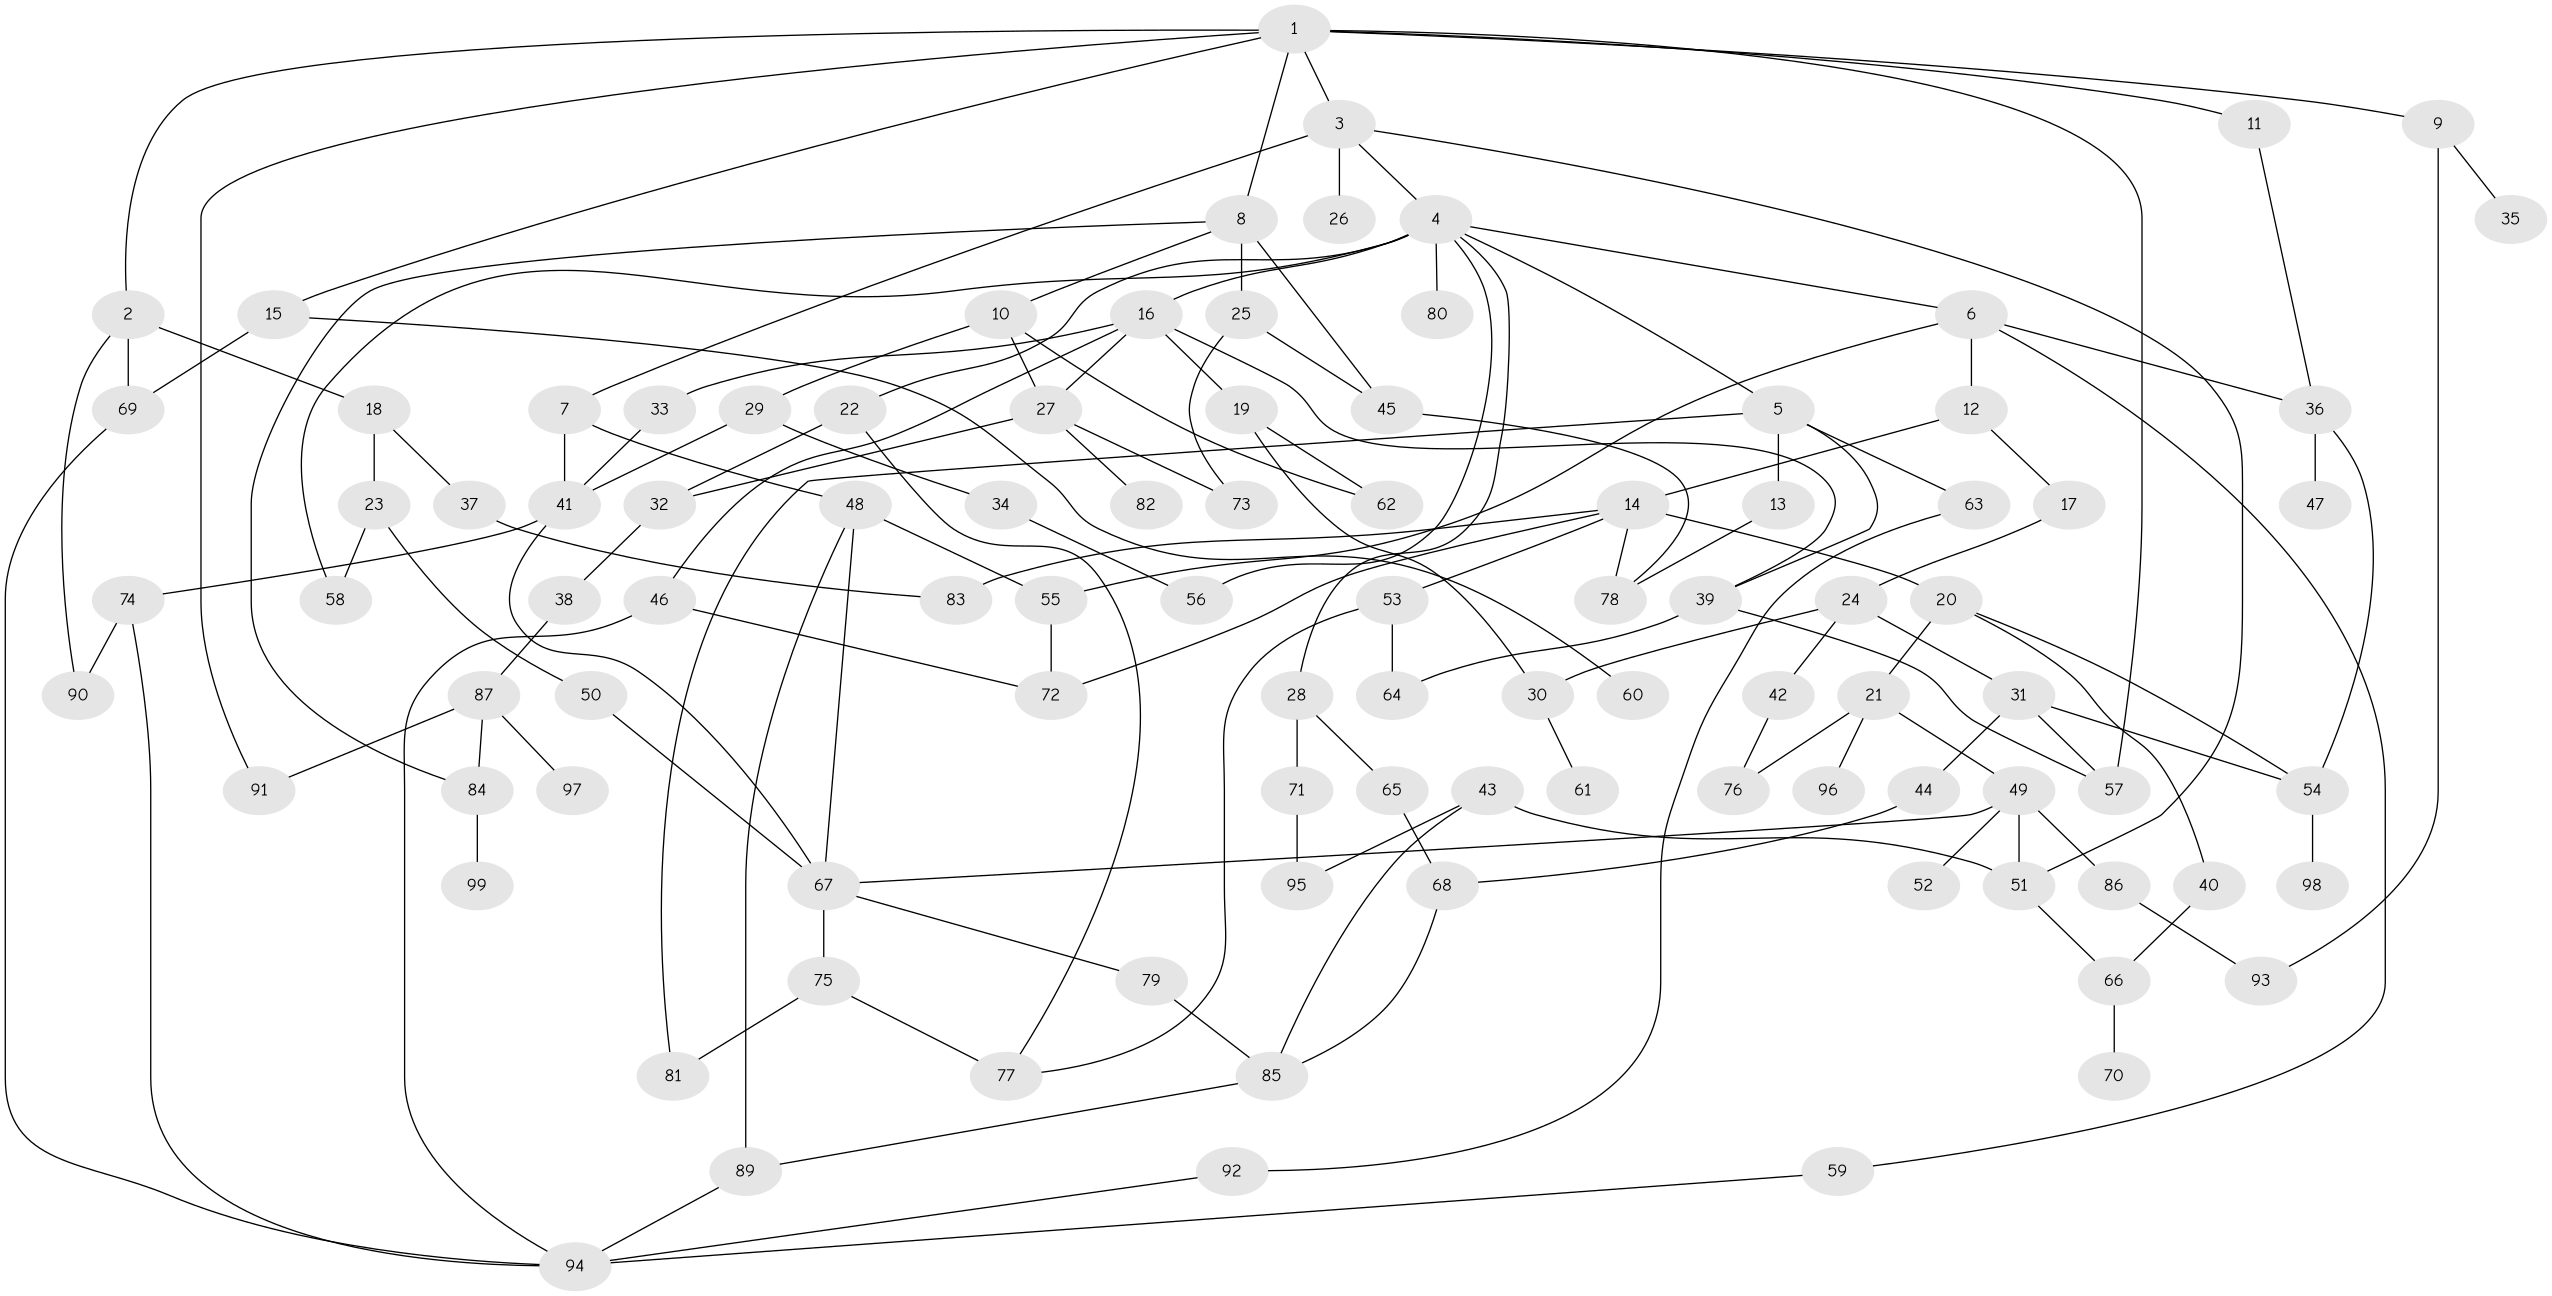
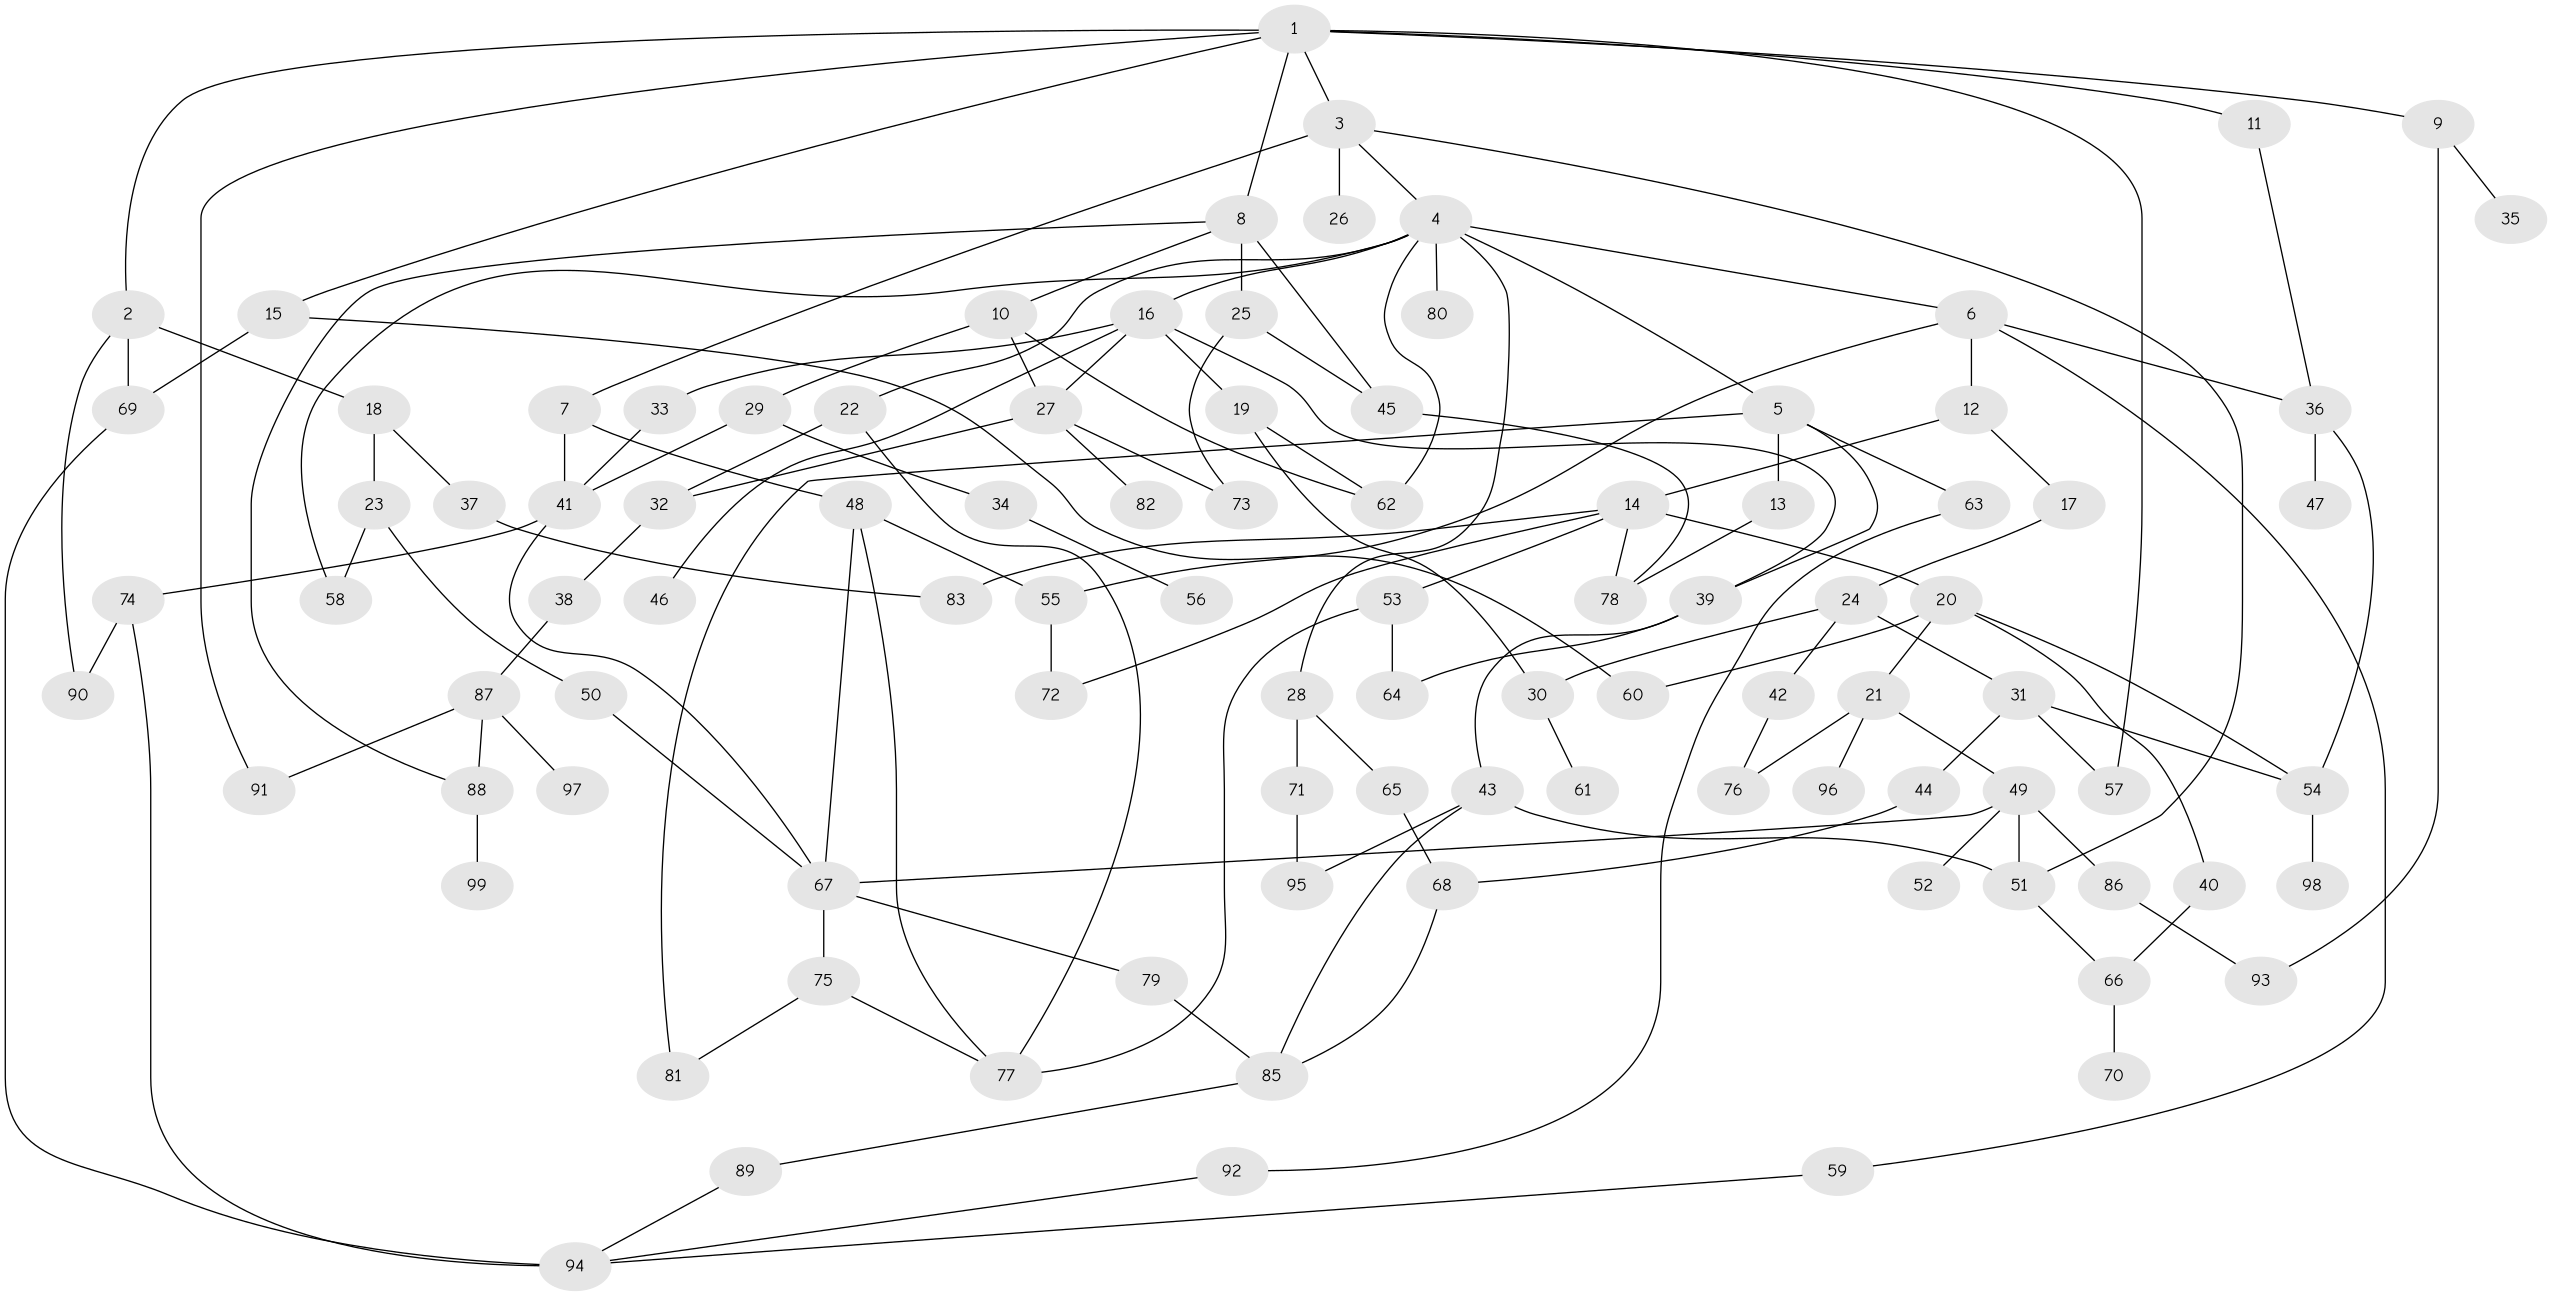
edge "4" -- "56": now "4" -- "62"
edge "46" -- "72": removed
edge "20" -- "60": added
edge "39" -- "57": now "39" -- "43"
node "84": label "84" -> "88"
edge "48" -- "89": now "48" -- "77"
edge "46" -- "94": removed
